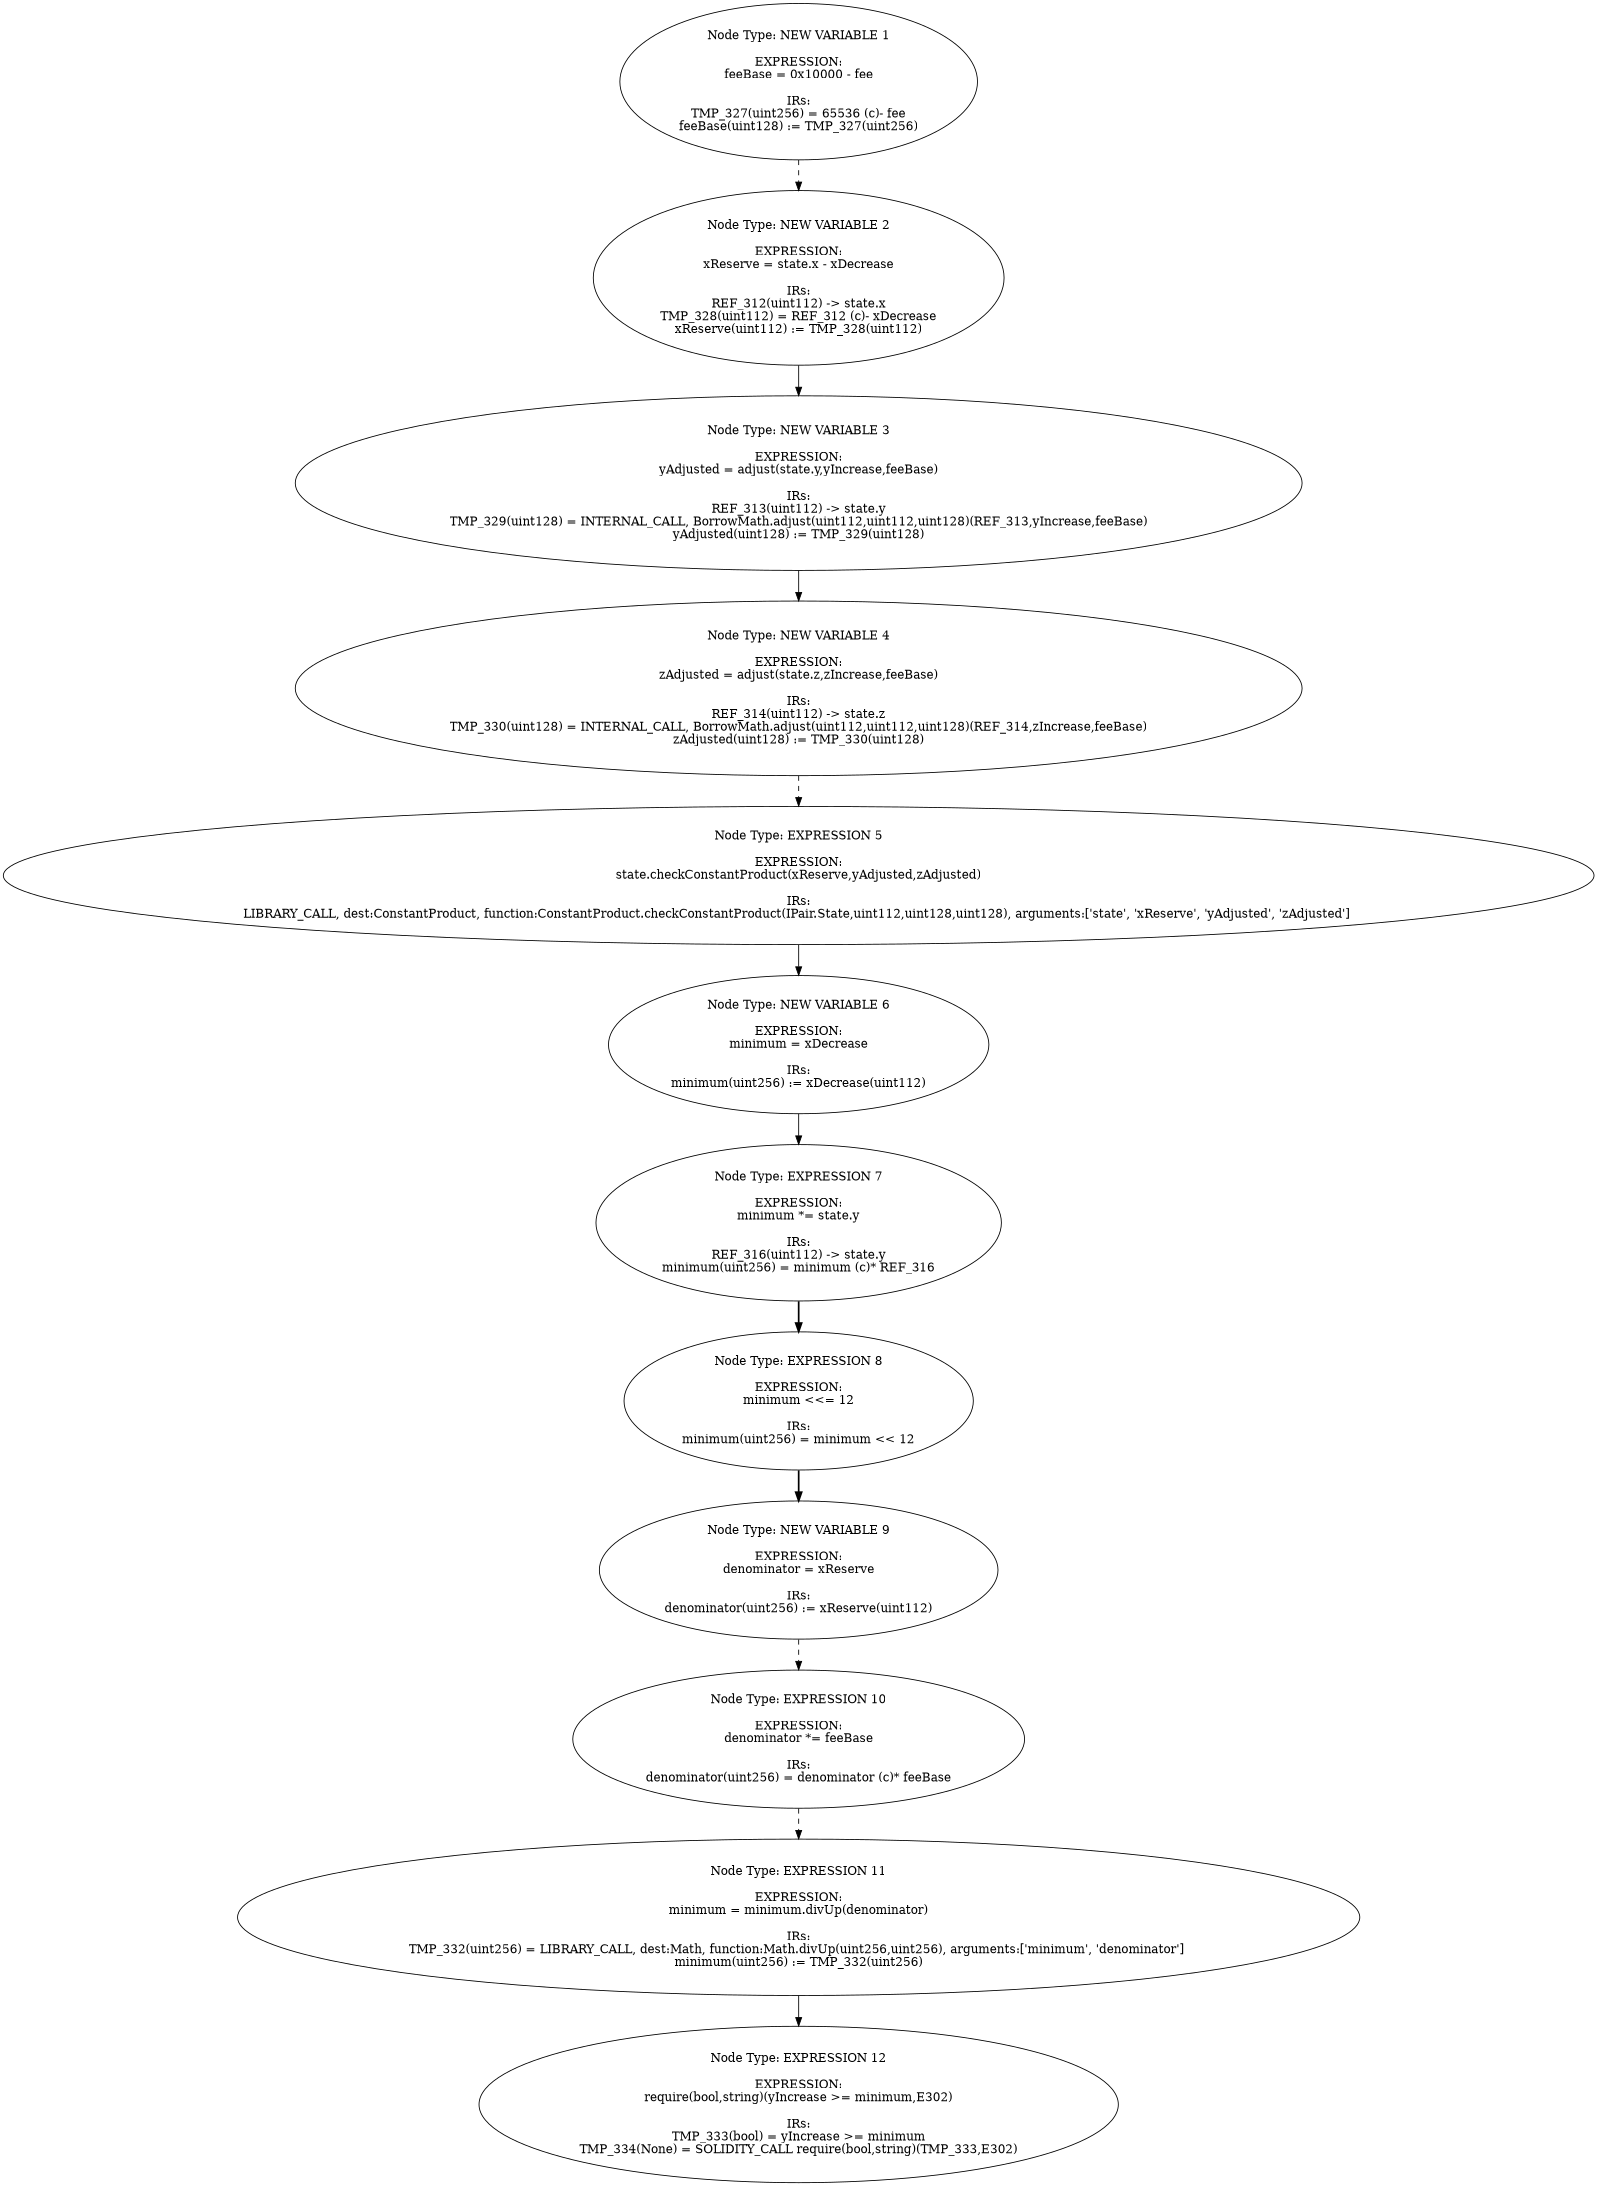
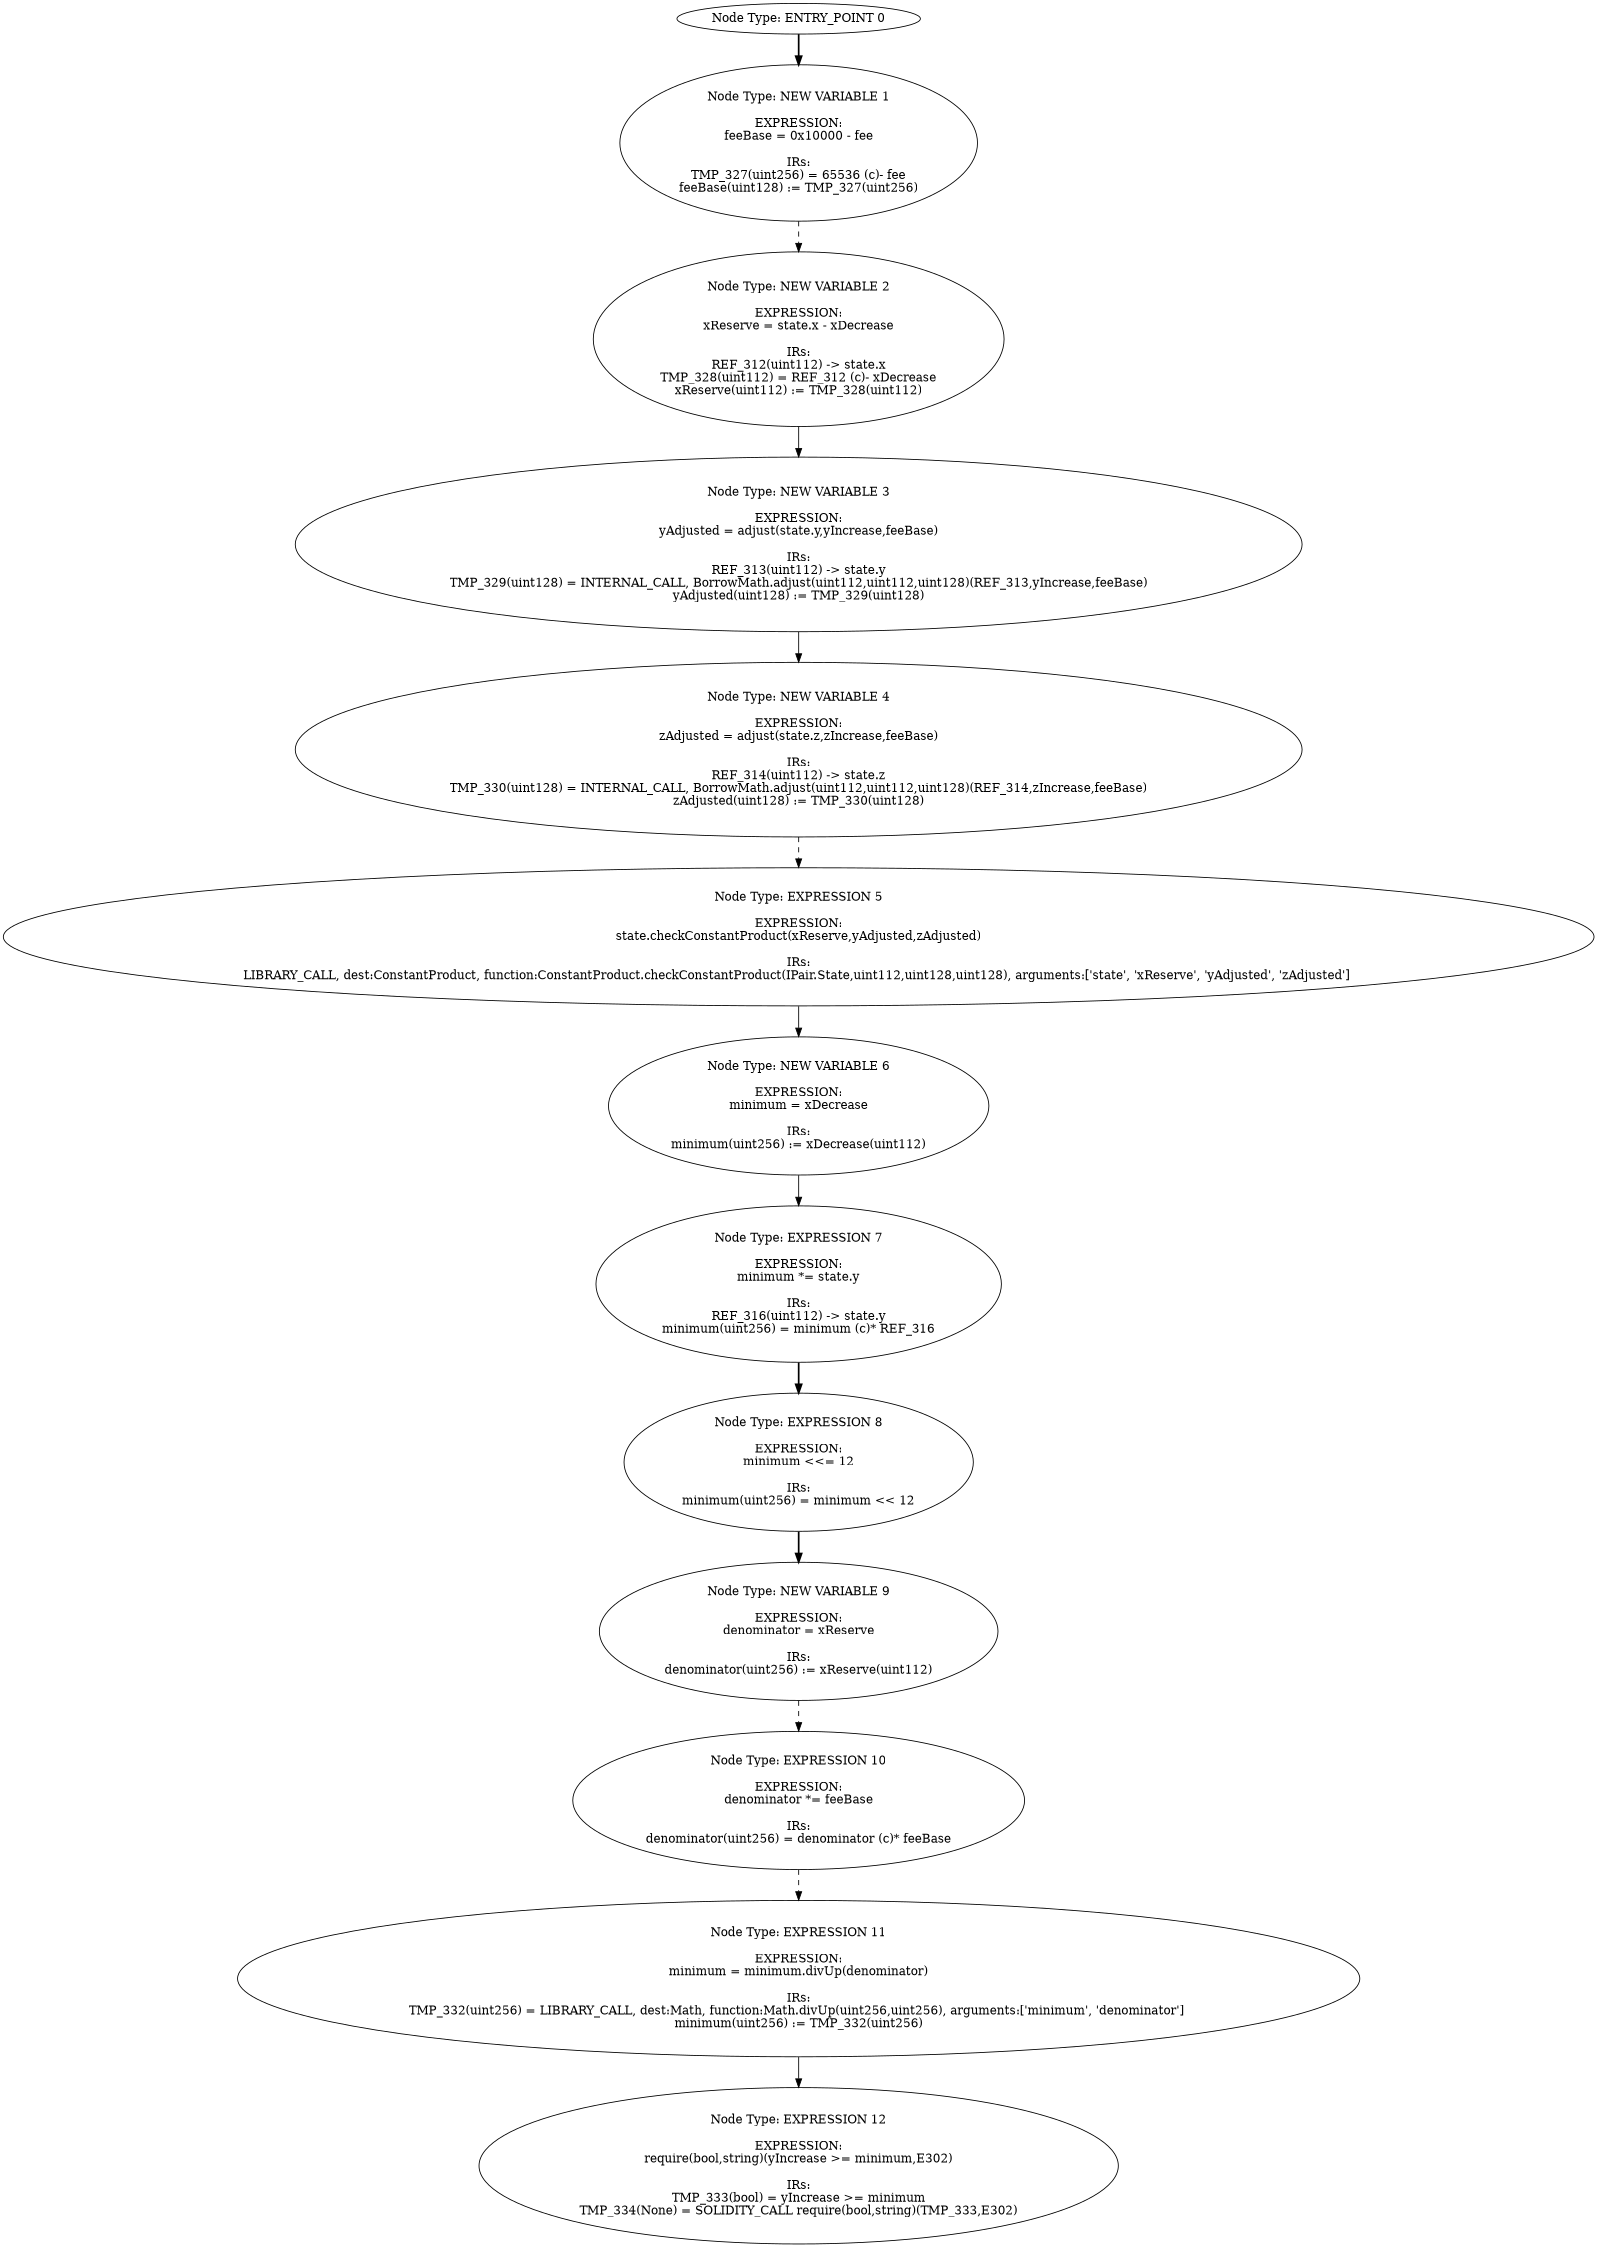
node "Node Type: ENTRY_POINT 0": added
